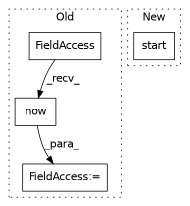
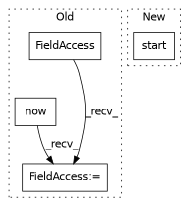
edge "FieldAccess" -> "now": now "FieldAccess" -> "FieldAccess:="
edge "now" -> "FieldAccess:=": label "_para_" -> "_recv_"
